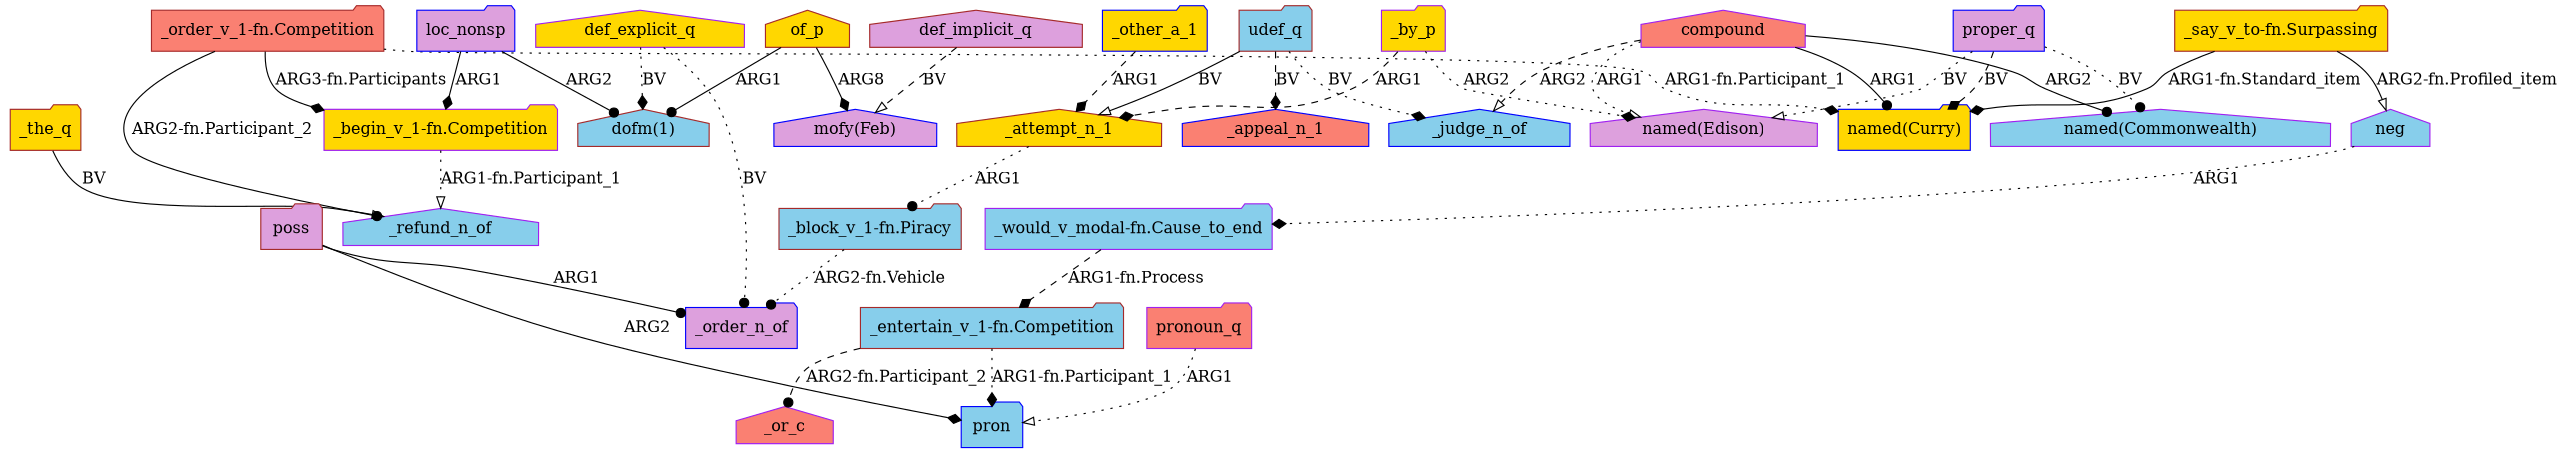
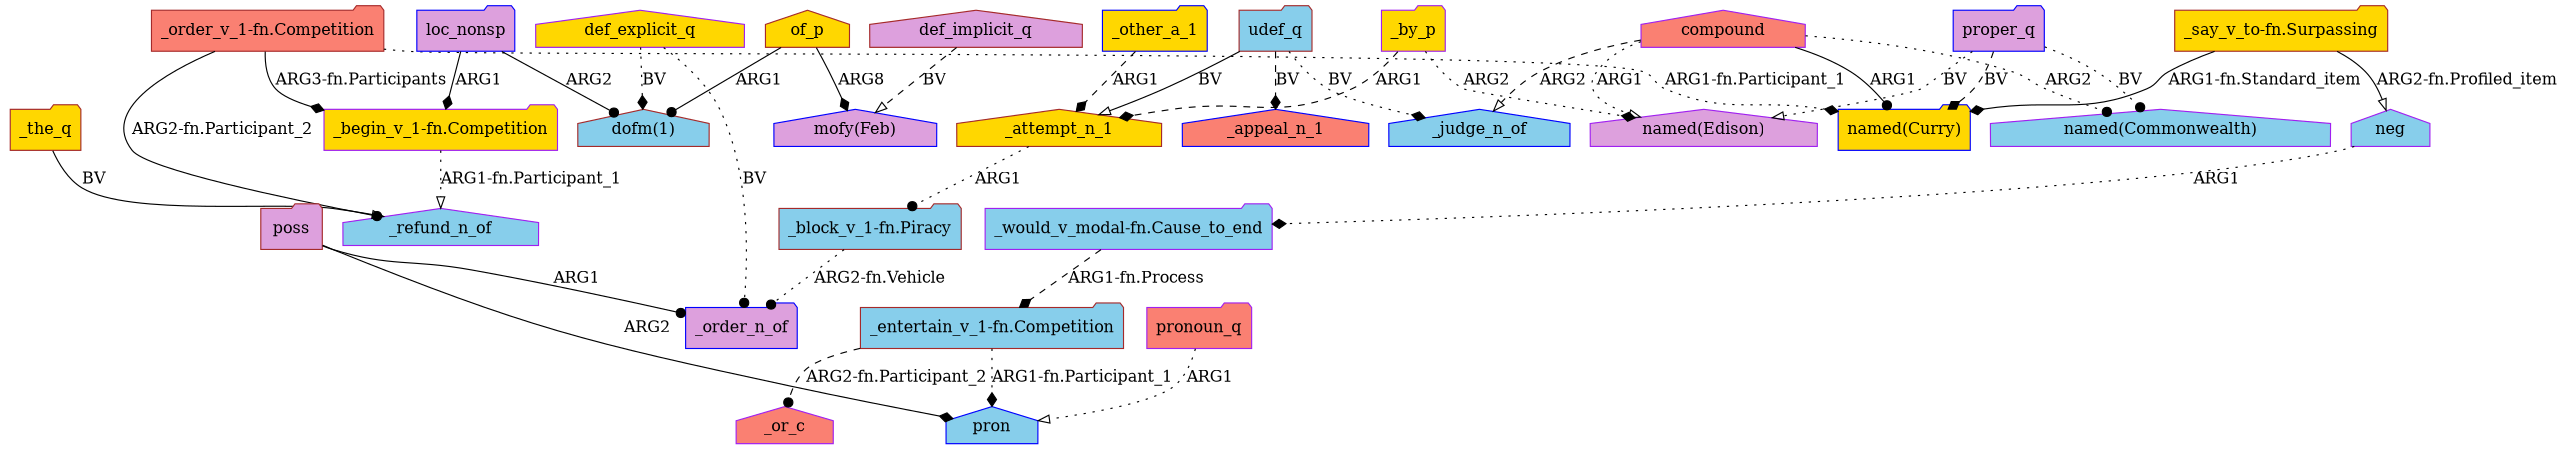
edge "compound" -> "named(Commonwealth)": style solid -> dotted
node "pron": shape folder -> house
